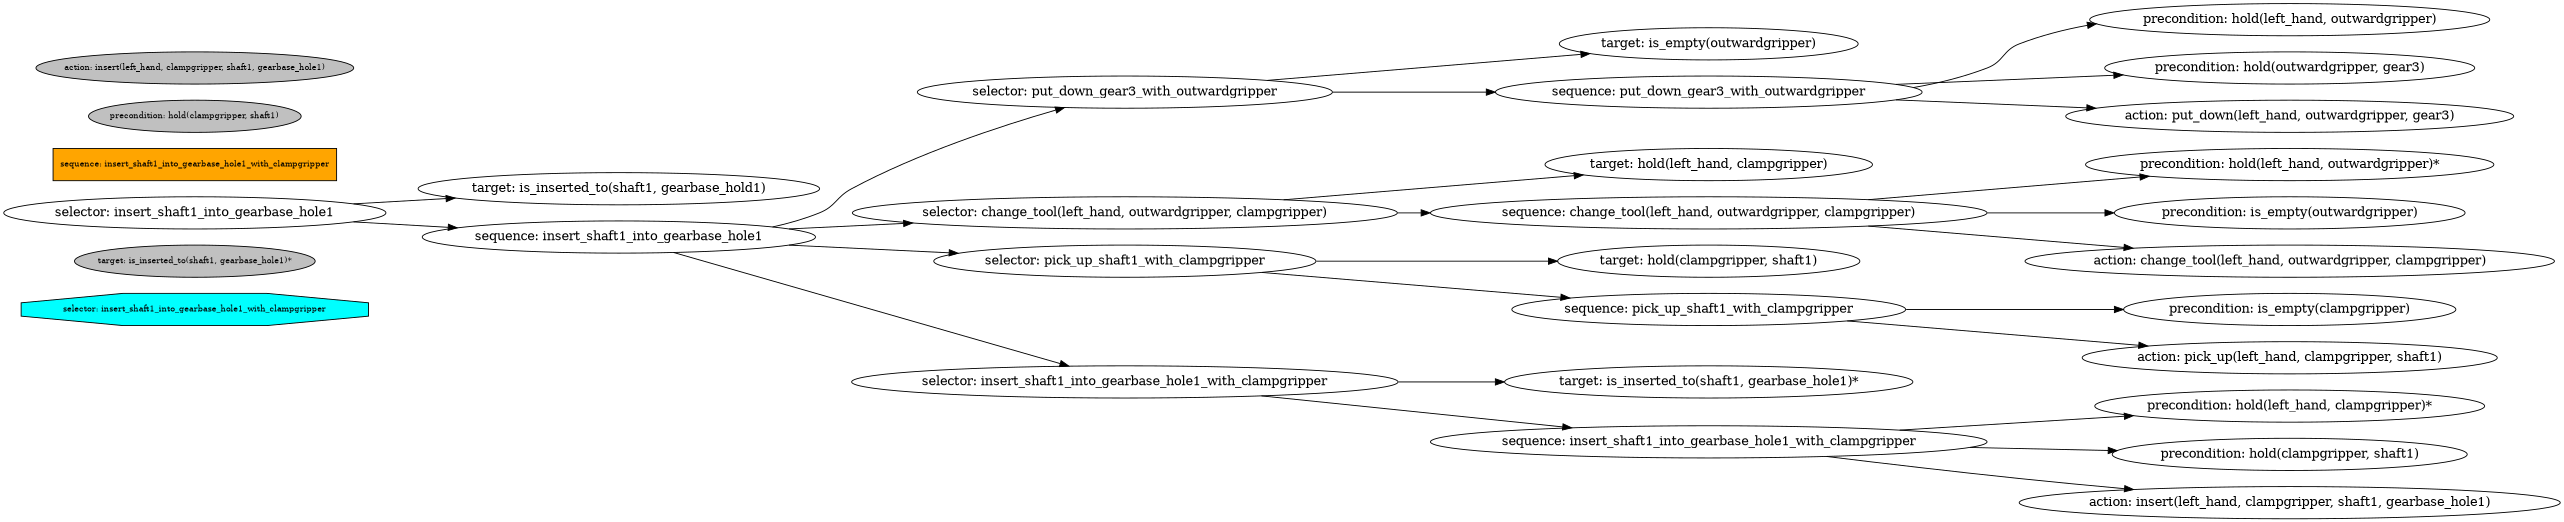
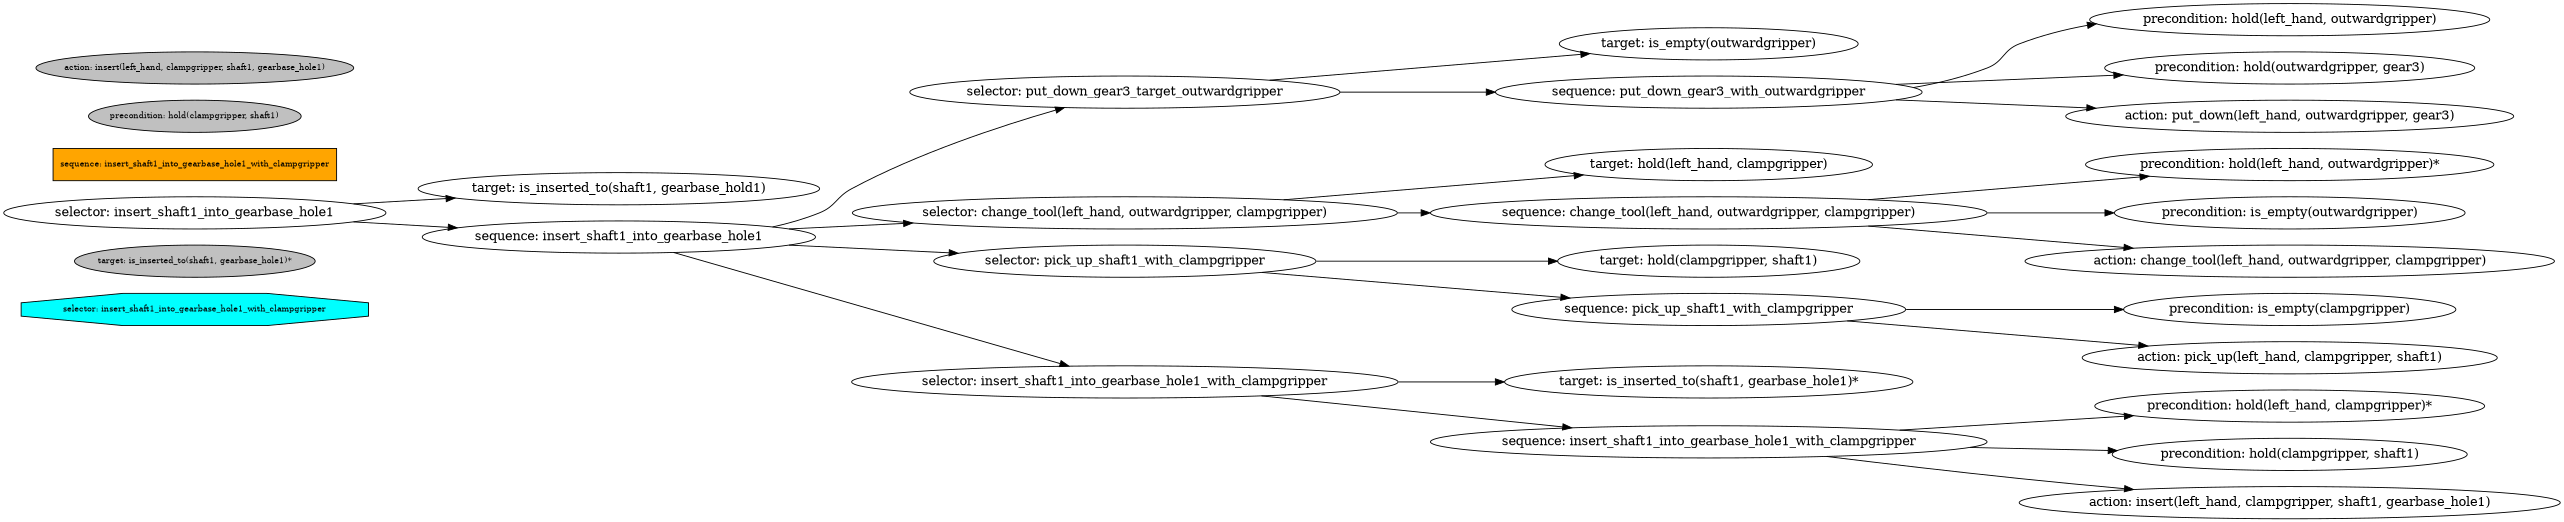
node "selector: put_down_gear3_with_outwardgripper": label "selector: put_down_gear3_with_outwardgripper" -> "selector: put_down_gear3_target_outwardgripper"
